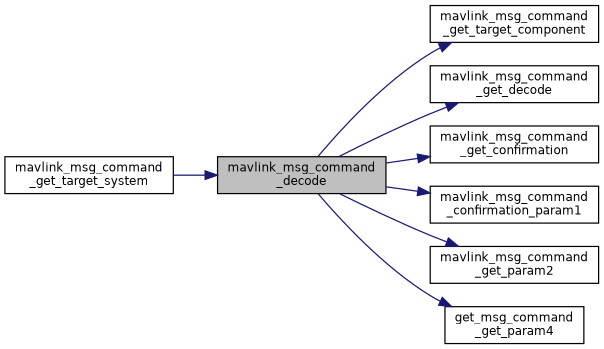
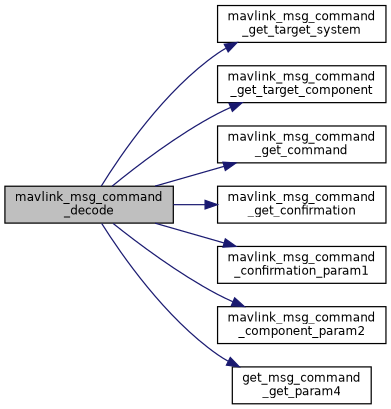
node "mavlink_msg_command _get_decode": label "mavlink_msg_command _get_decode" -> "mavlink_msg_command _get_command"
edge "mavlink_msg_command _get_target_system" -> "mavlink_msg_command _decode": reversed
node "mavlink_msg_command _get_param2": label "mavlink_msg_command _get_param2" -> "mavlink_msg_command _component_param2"
